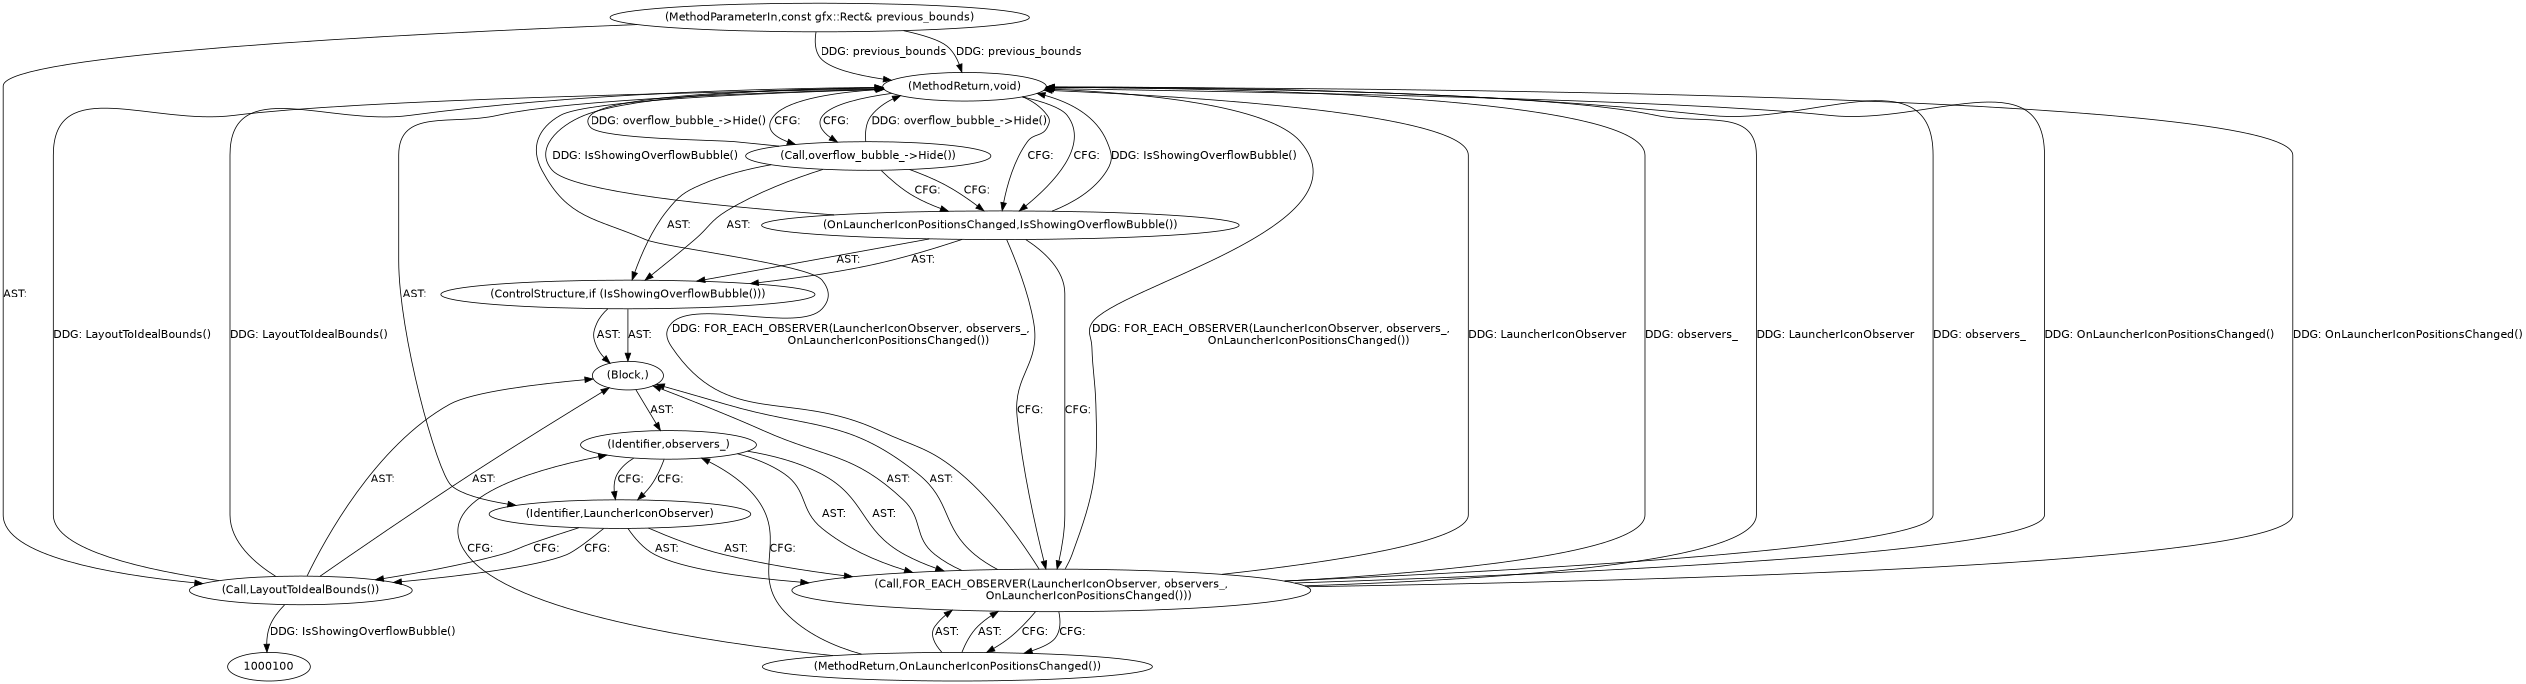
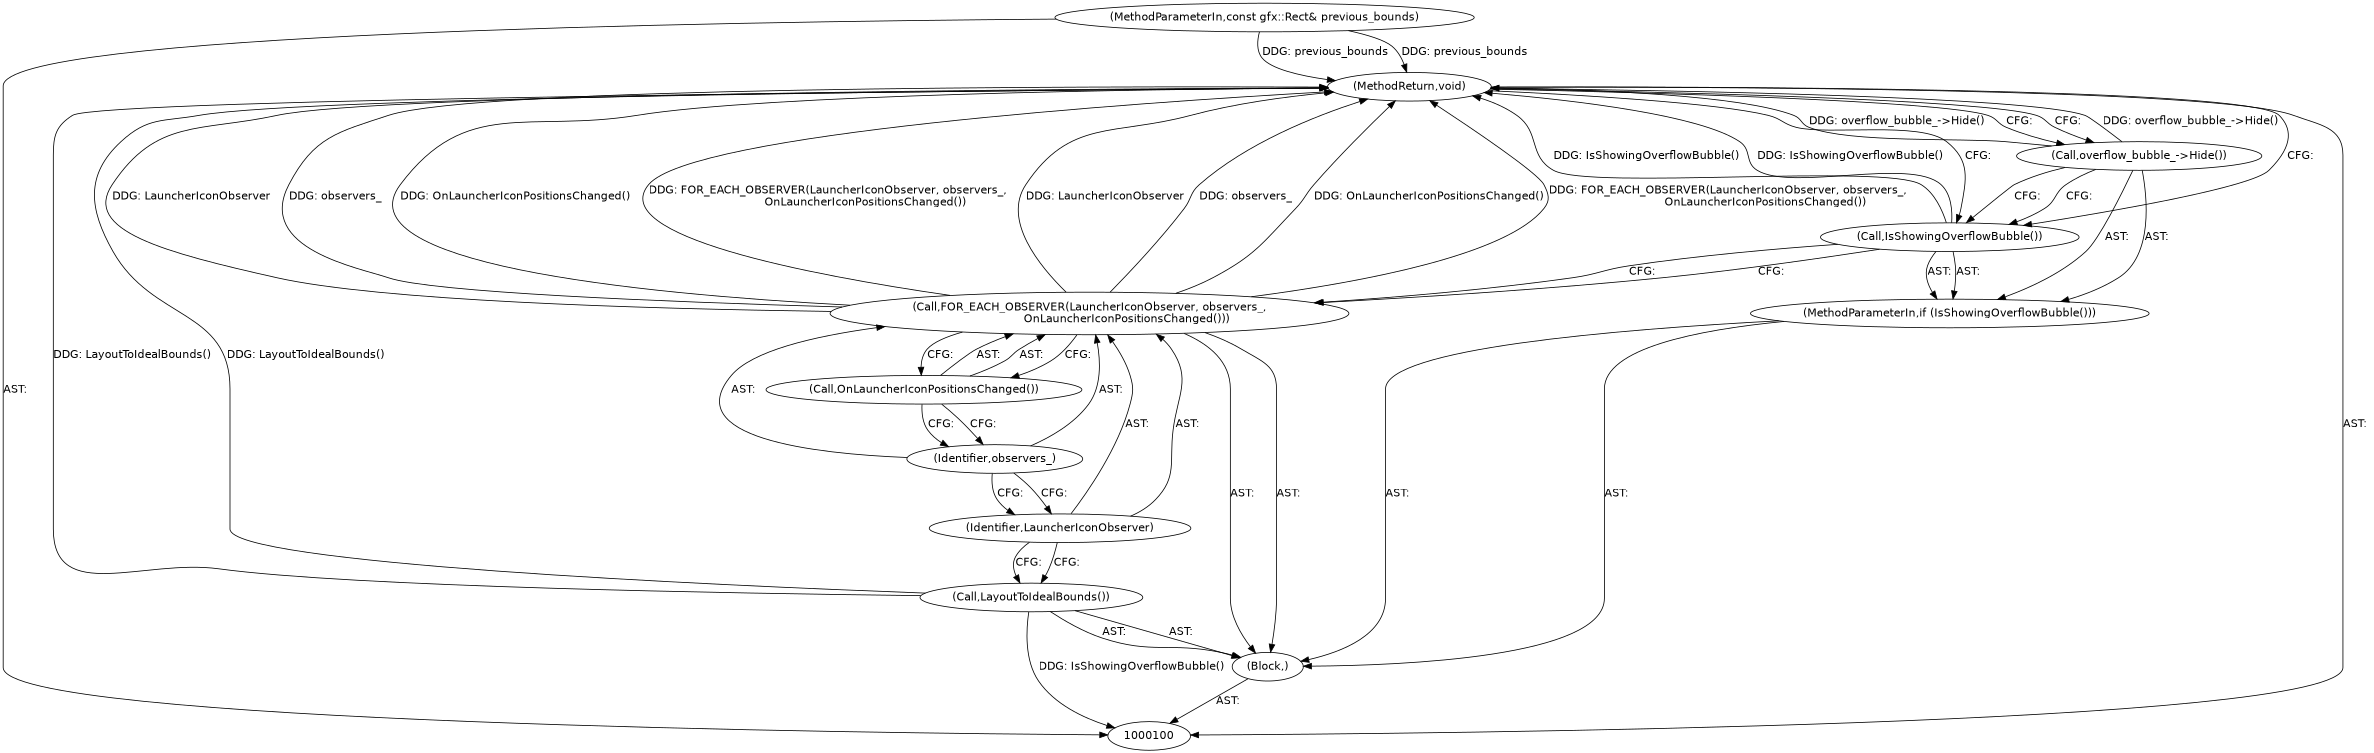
edge "(MethodParameterIn,const gfx::Rect& previous_bounds)" -> "(Call,LayoutToIdealBounds())": now "(MethodParameterIn,const gfx::Rect& previous_bounds)" -> "1000100"
edge "(MethodReturn,void)" -> "(Identifier,LauncherIconObserver)": now "(MethodReturn,void)" -> "1000100"
node "(OnLauncherIconPositionsChanged,IsShowingOverflowBubble())": label "(OnLauncherIconPositionsChanged,IsShowingOverflowBubble())" -> "(Call,IsShowingOverflowBubble())"
node "(ControlStructure,if (IsShowingOverflowBubble()))": label "(ControlStructure,if (IsShowingOverflowBubble()))" -> "(MethodParameterIn,if (IsShowingOverflowBubble()))"
edge "(Block,)" -> "(Identifier,observers_)": now "(Block,)" -> "1000100"
node "(MethodReturn,OnLauncherIconPositionsChanged())": label "(MethodReturn,OnLauncherIconPositionsChanged())" -> "(Call,OnLauncherIconPositionsChanged())"
